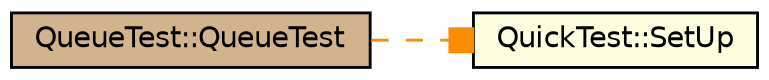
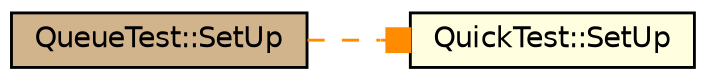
node "QueueTest::QueueTest": label "QueueTest::QueueTest" -> "QueueTest::SetUp"
